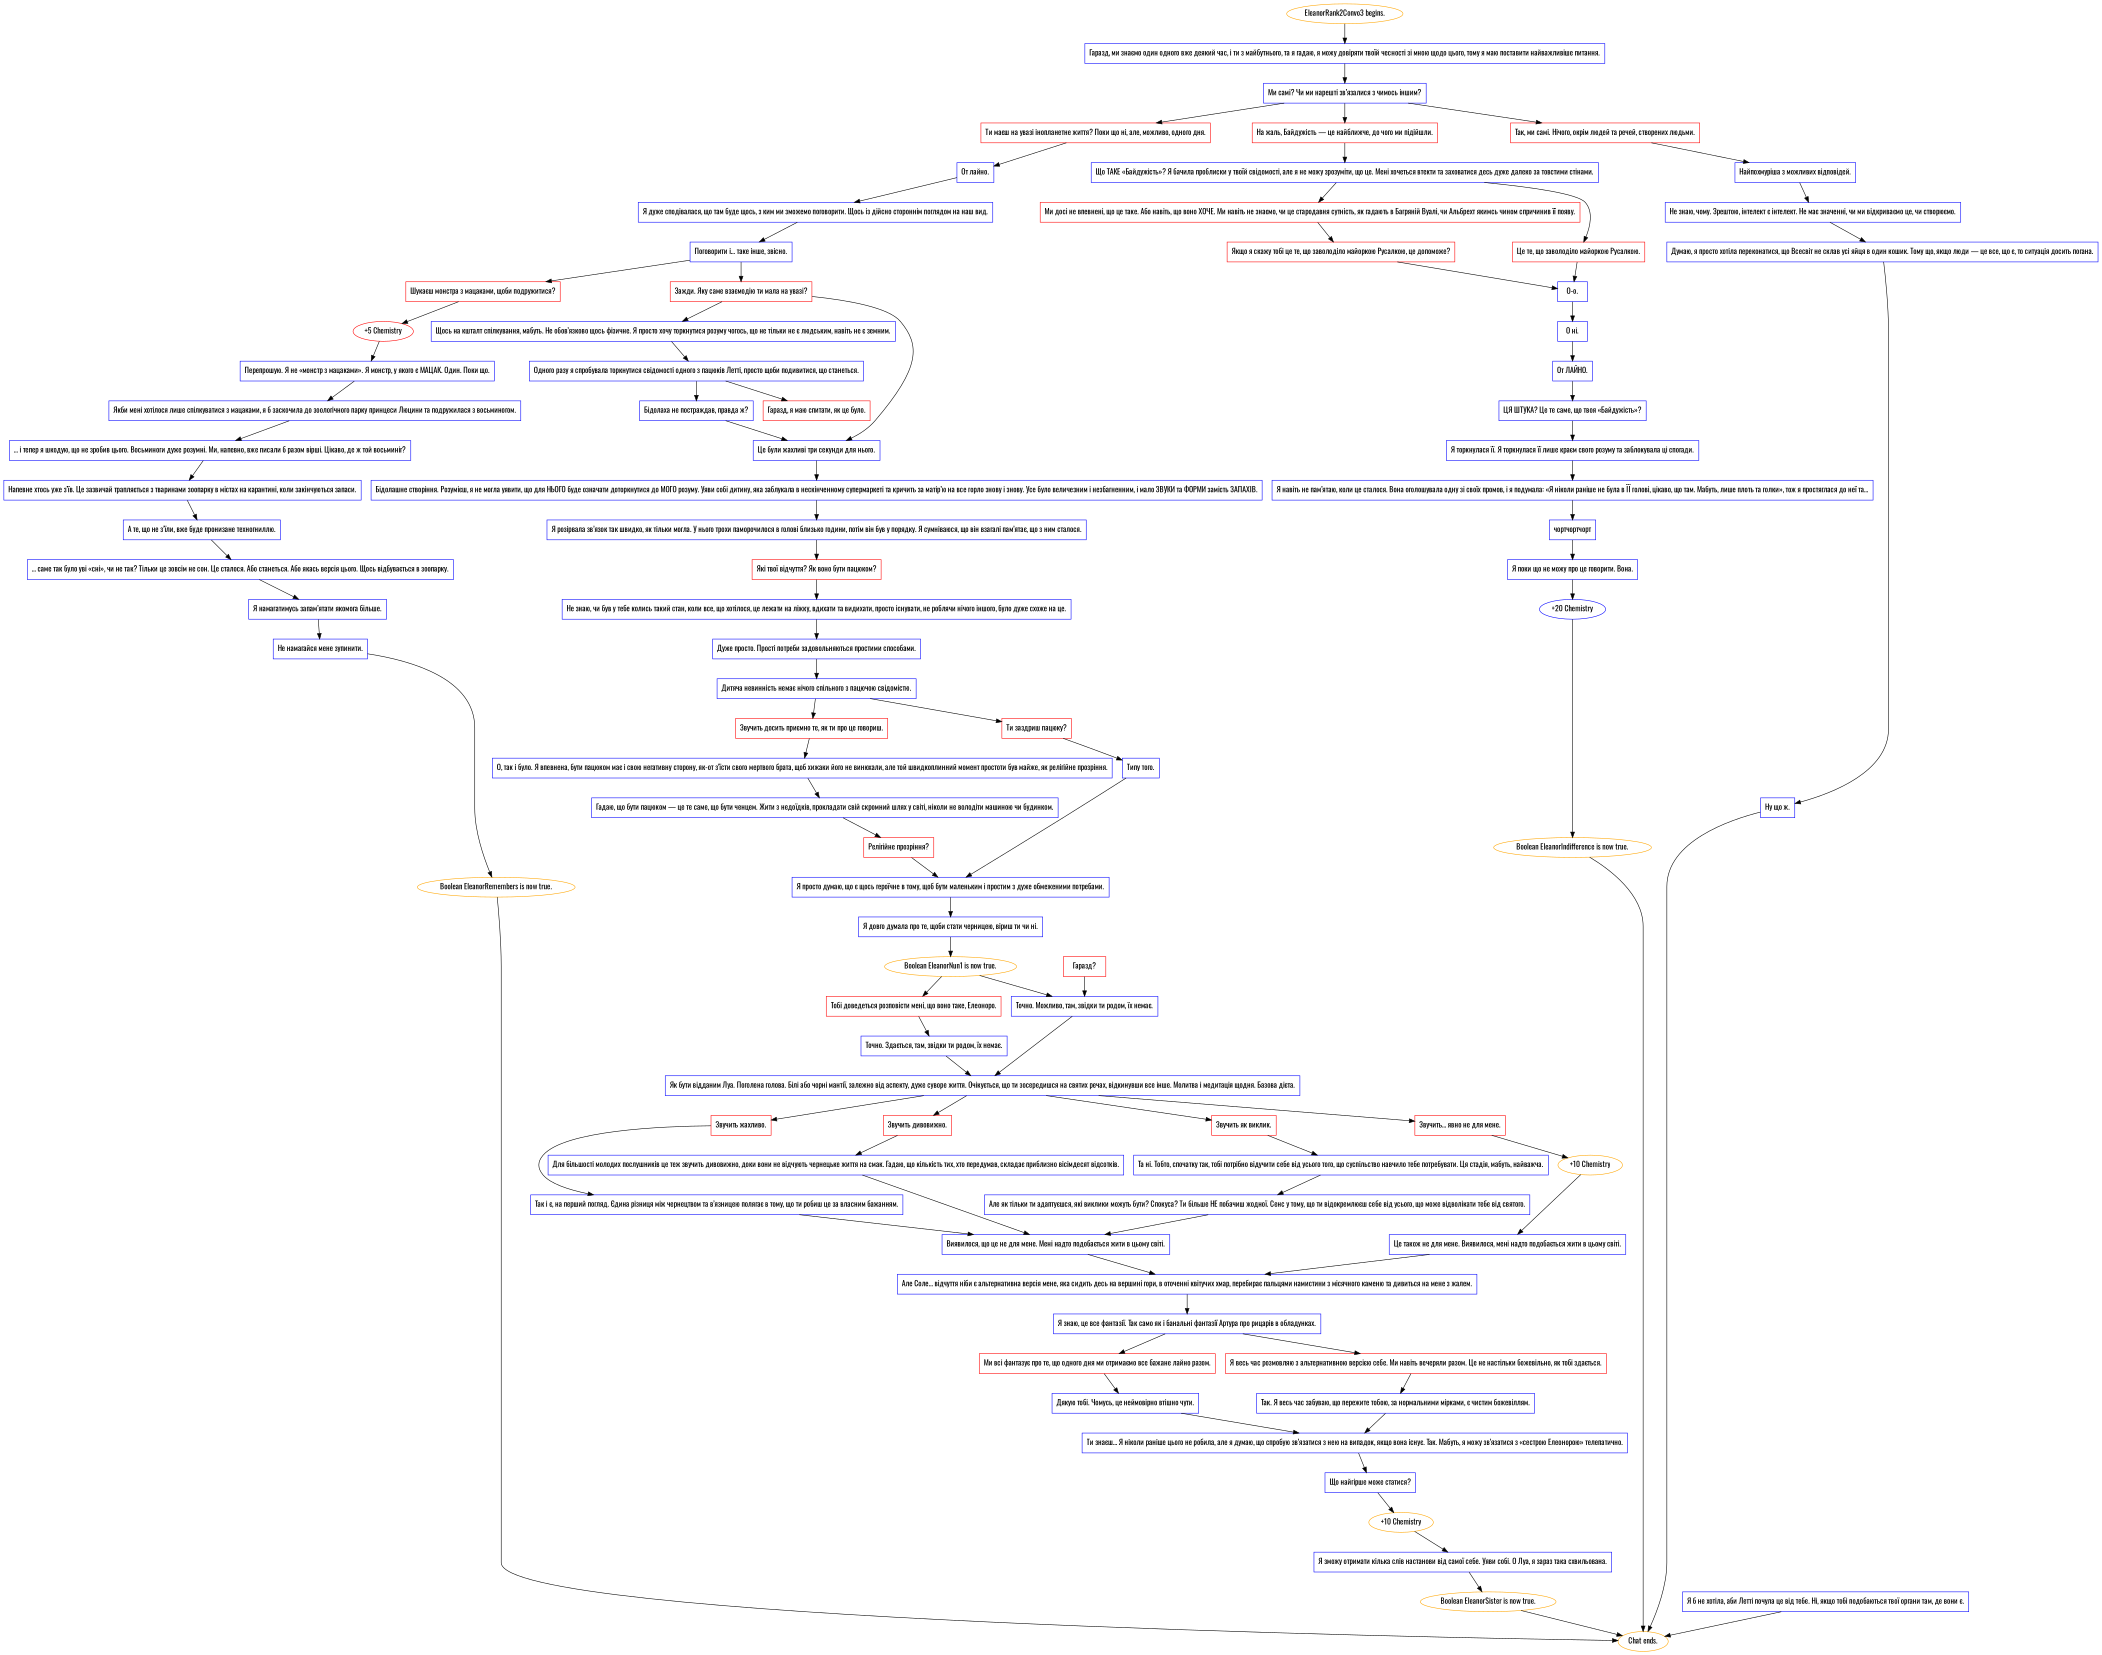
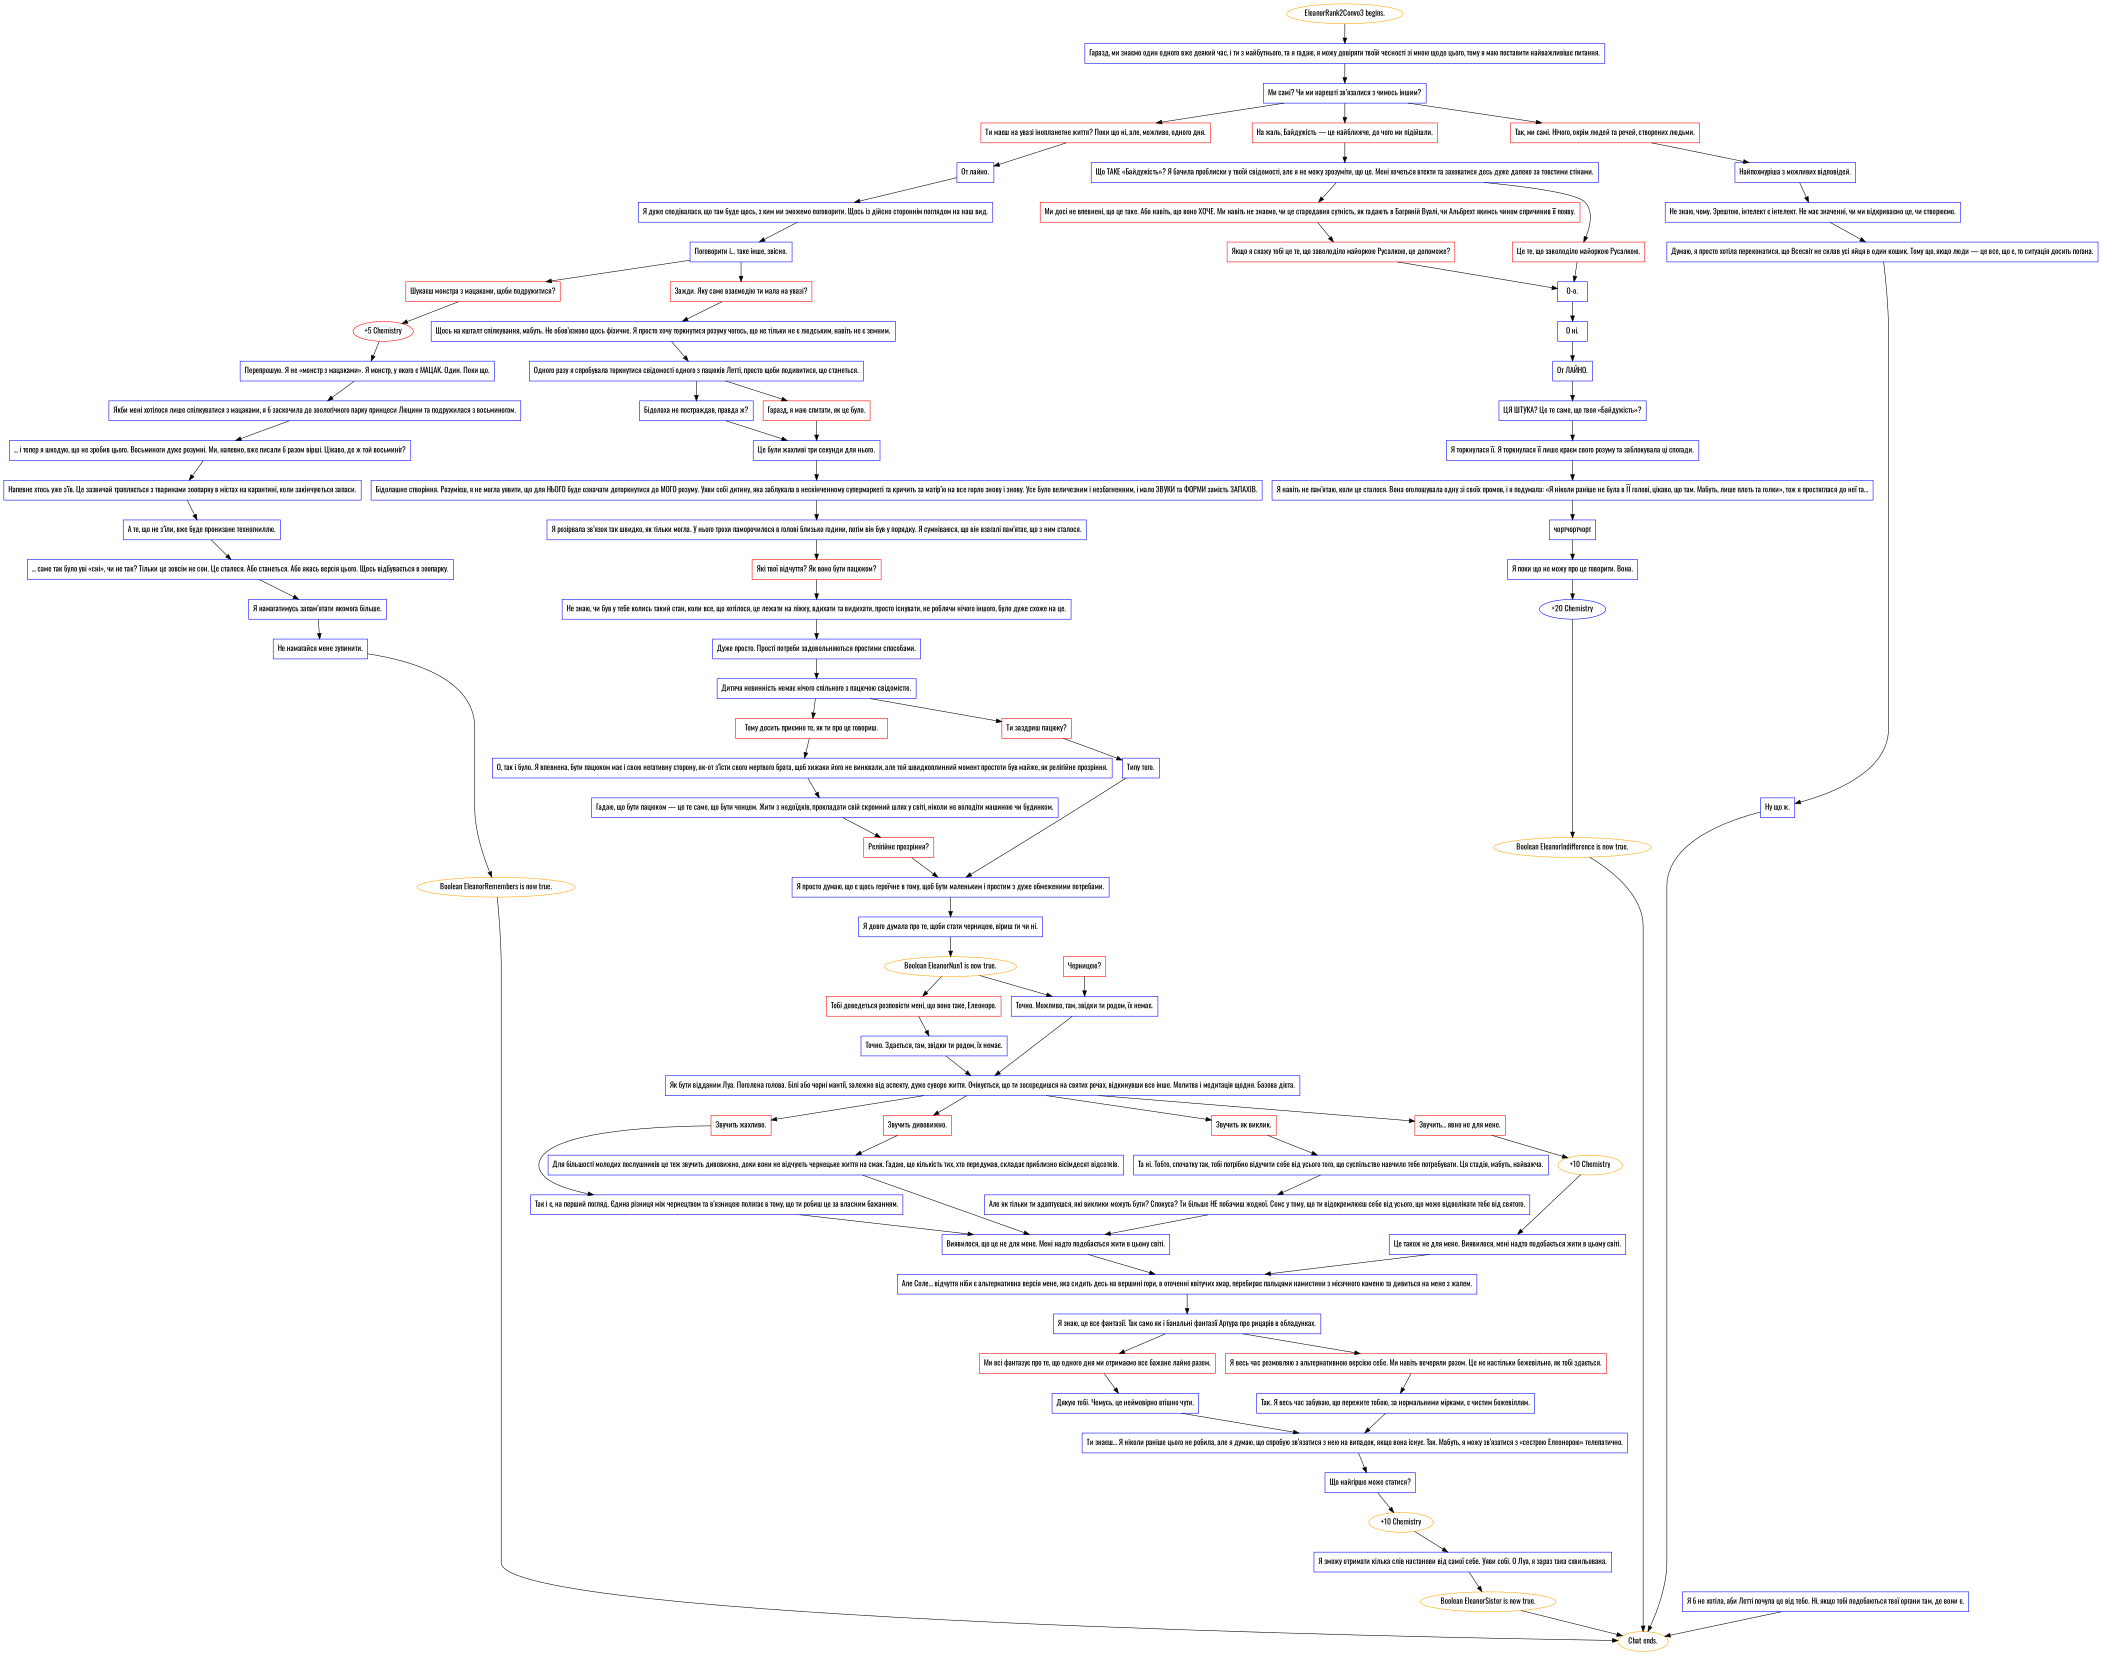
edge "Зажди. Яку саме взаємодію ти мала на увазі?" -> "Це були жахливі три секунди для нього.": now "Гаразд, я маю спитати, як це було." -> "Це були жахливі три секунди для нього."
node "Звучить досить приємно те, як ти про це говориш.": label "Звучить досить приємно те, як ти про це говориш." -> "Тому досить приємно те, як ти про це говориш."
node "Гаразд?": label "Гаразд?" -> "Черницею?"
